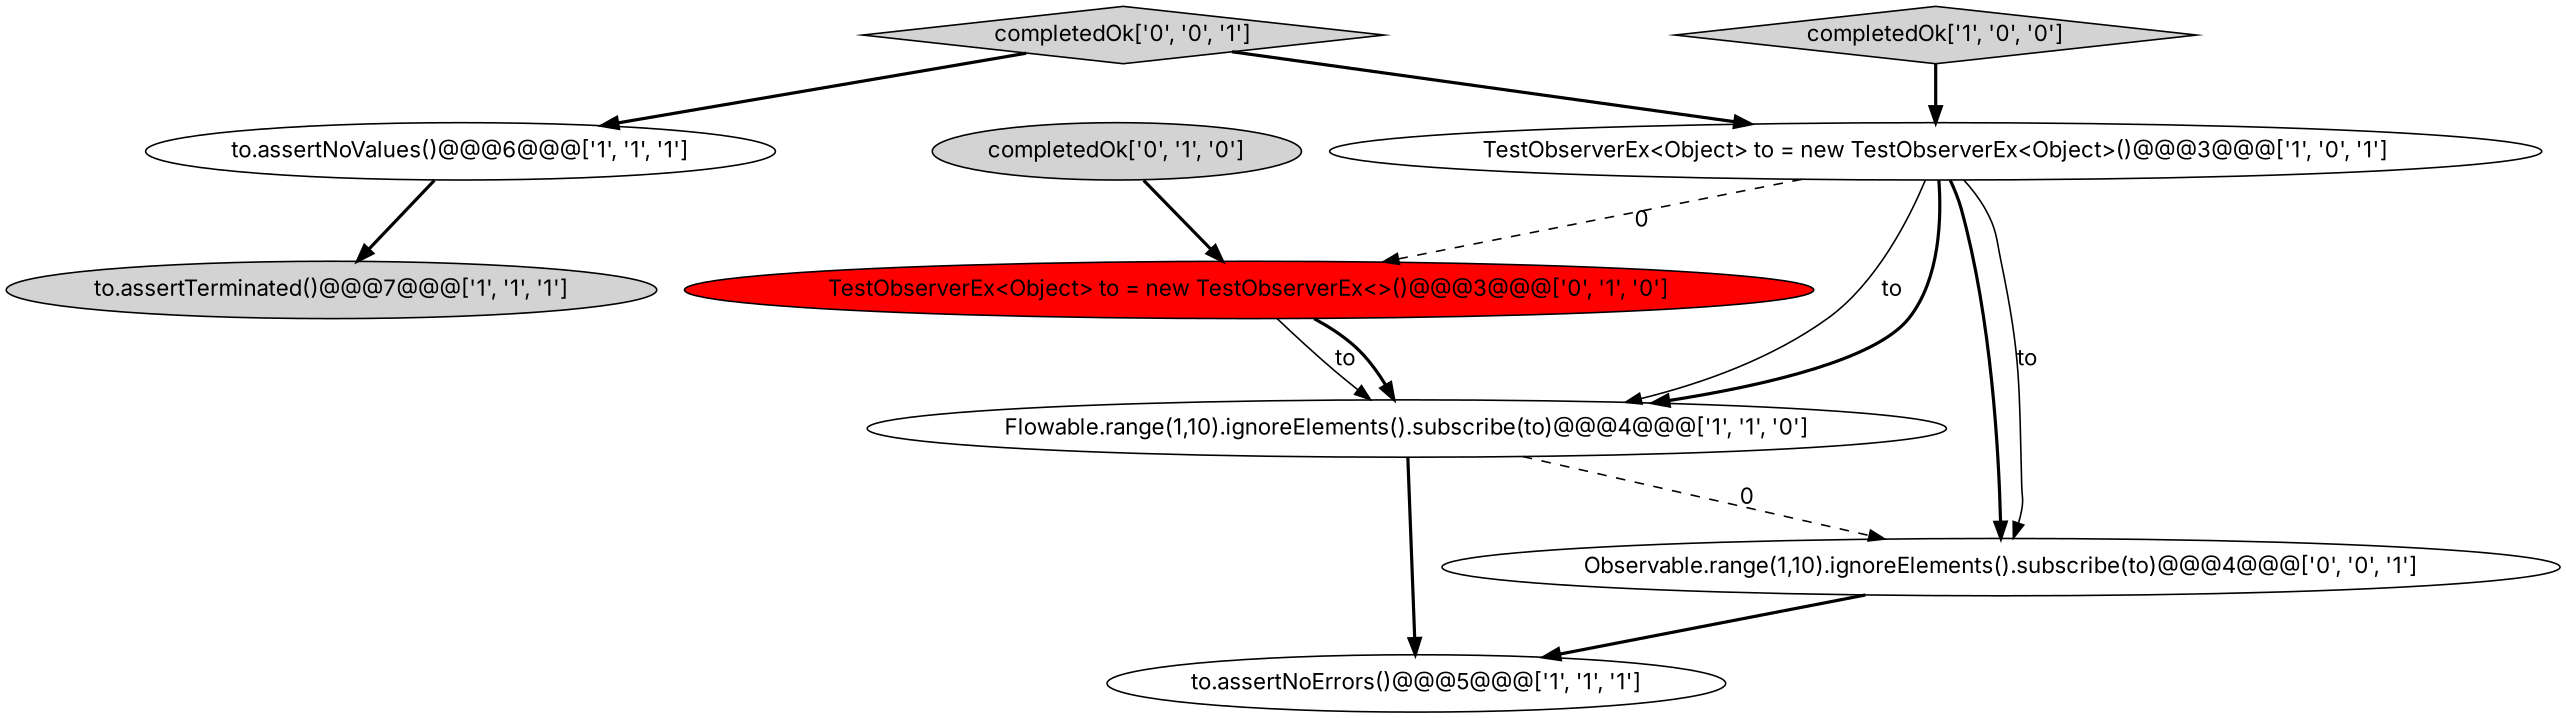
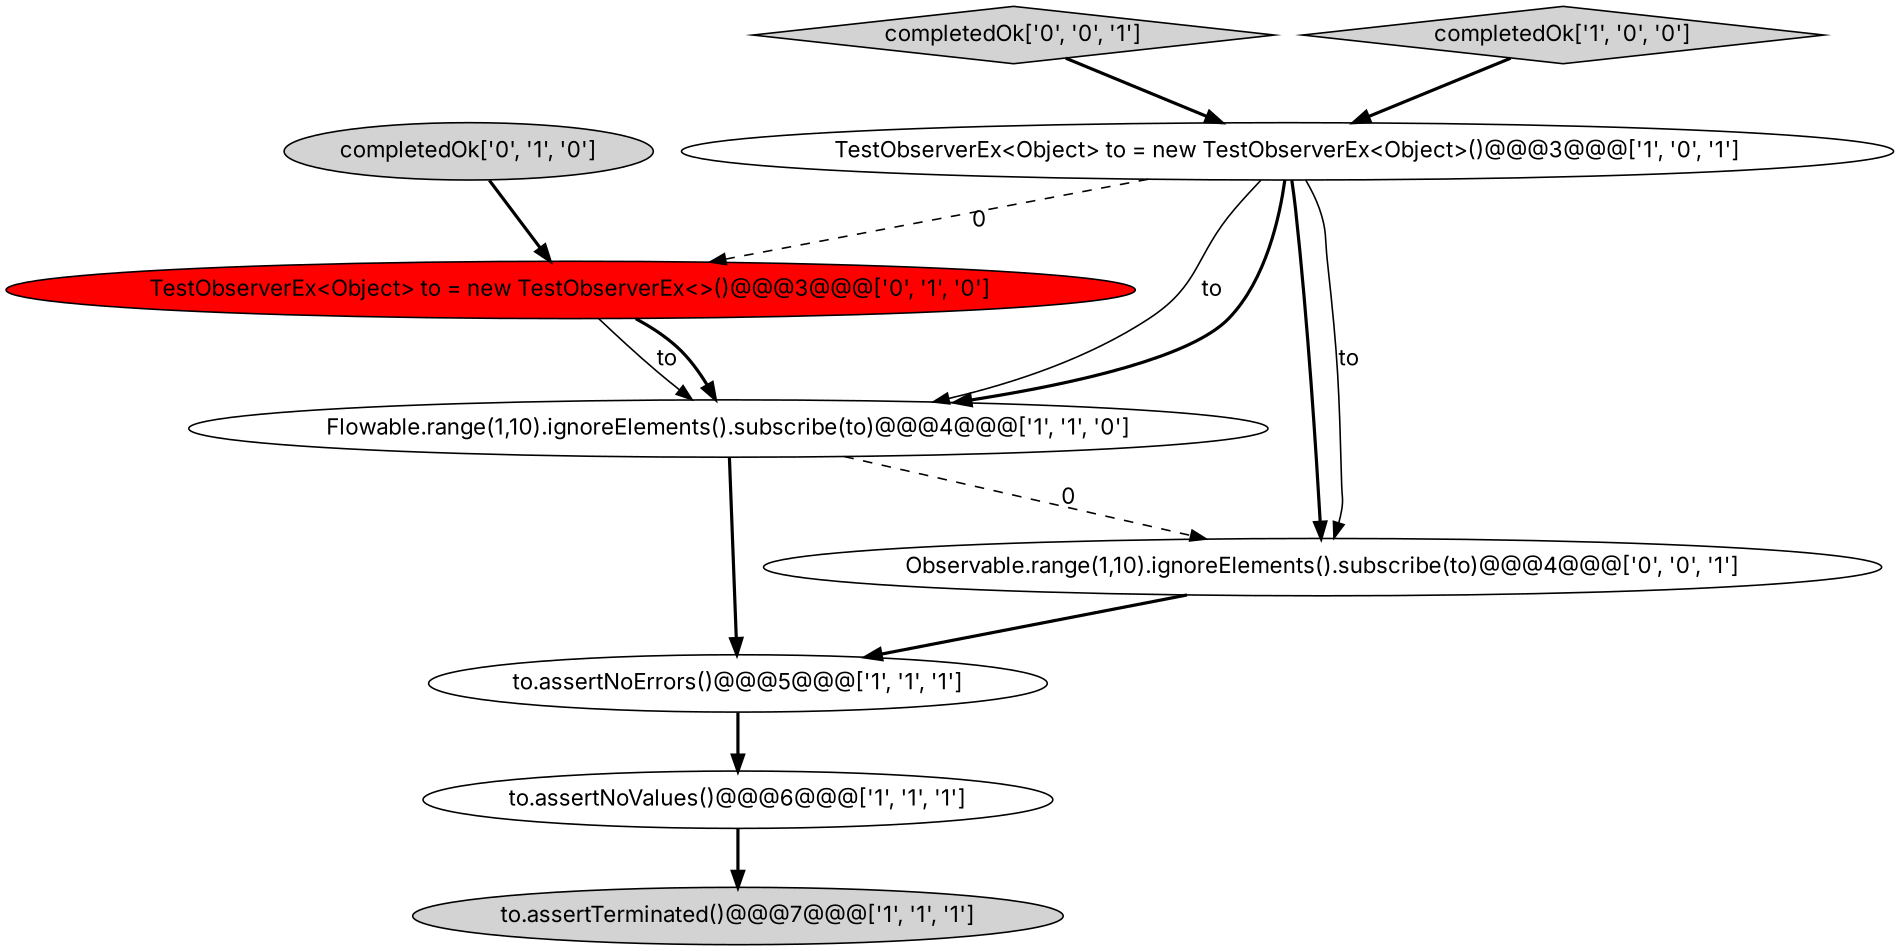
edge "completedOk['0', '0', '1']" -> "to.assertNoValues()@@@6@@@['1', '1', '1']": now "to.assertNoErrors()@@@5@@@['1', '1', '1']" -> "to.assertNoValues()@@@6@@@['1', '1', '1']"
